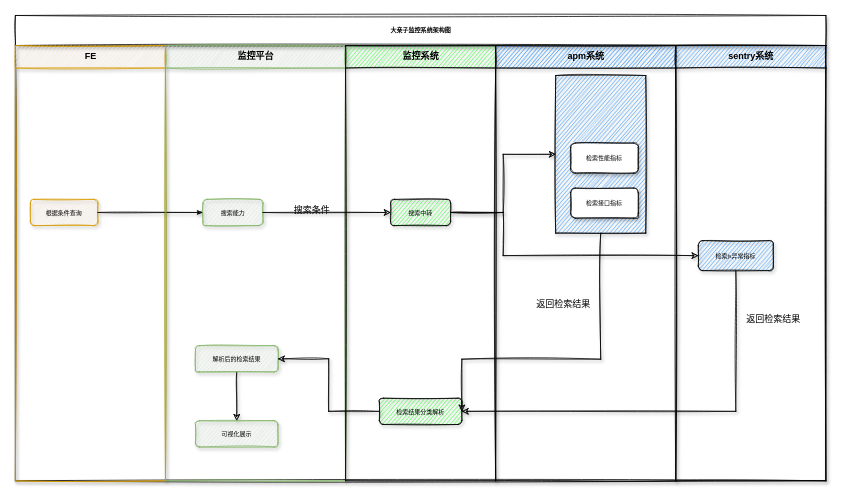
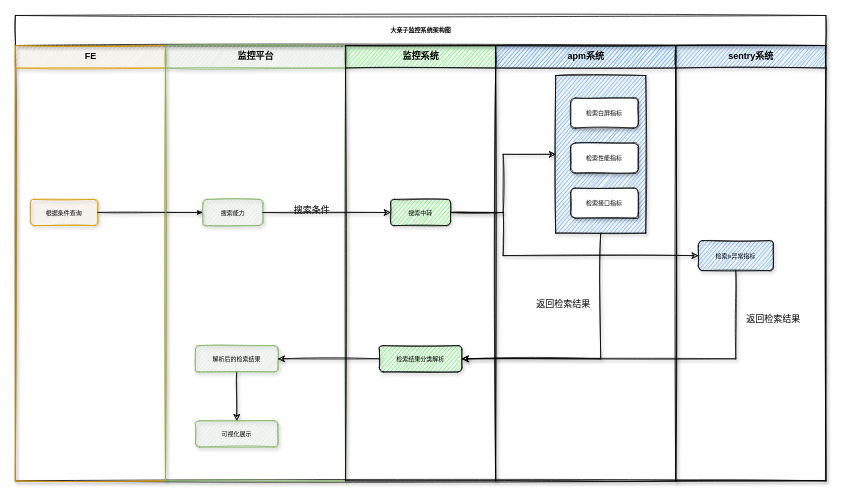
node "检索白屏指标": added
node "检索结果分类解析": moved (420, 411) -> (420, 359)
